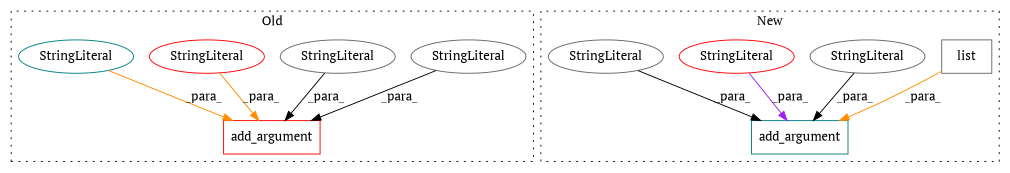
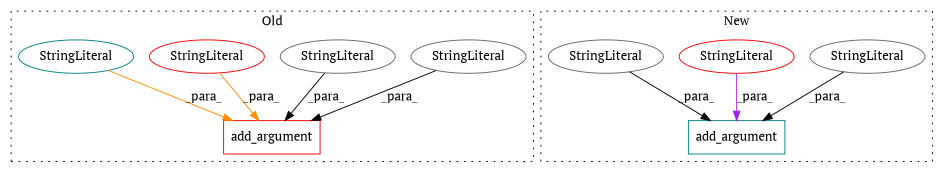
node "list": removed
